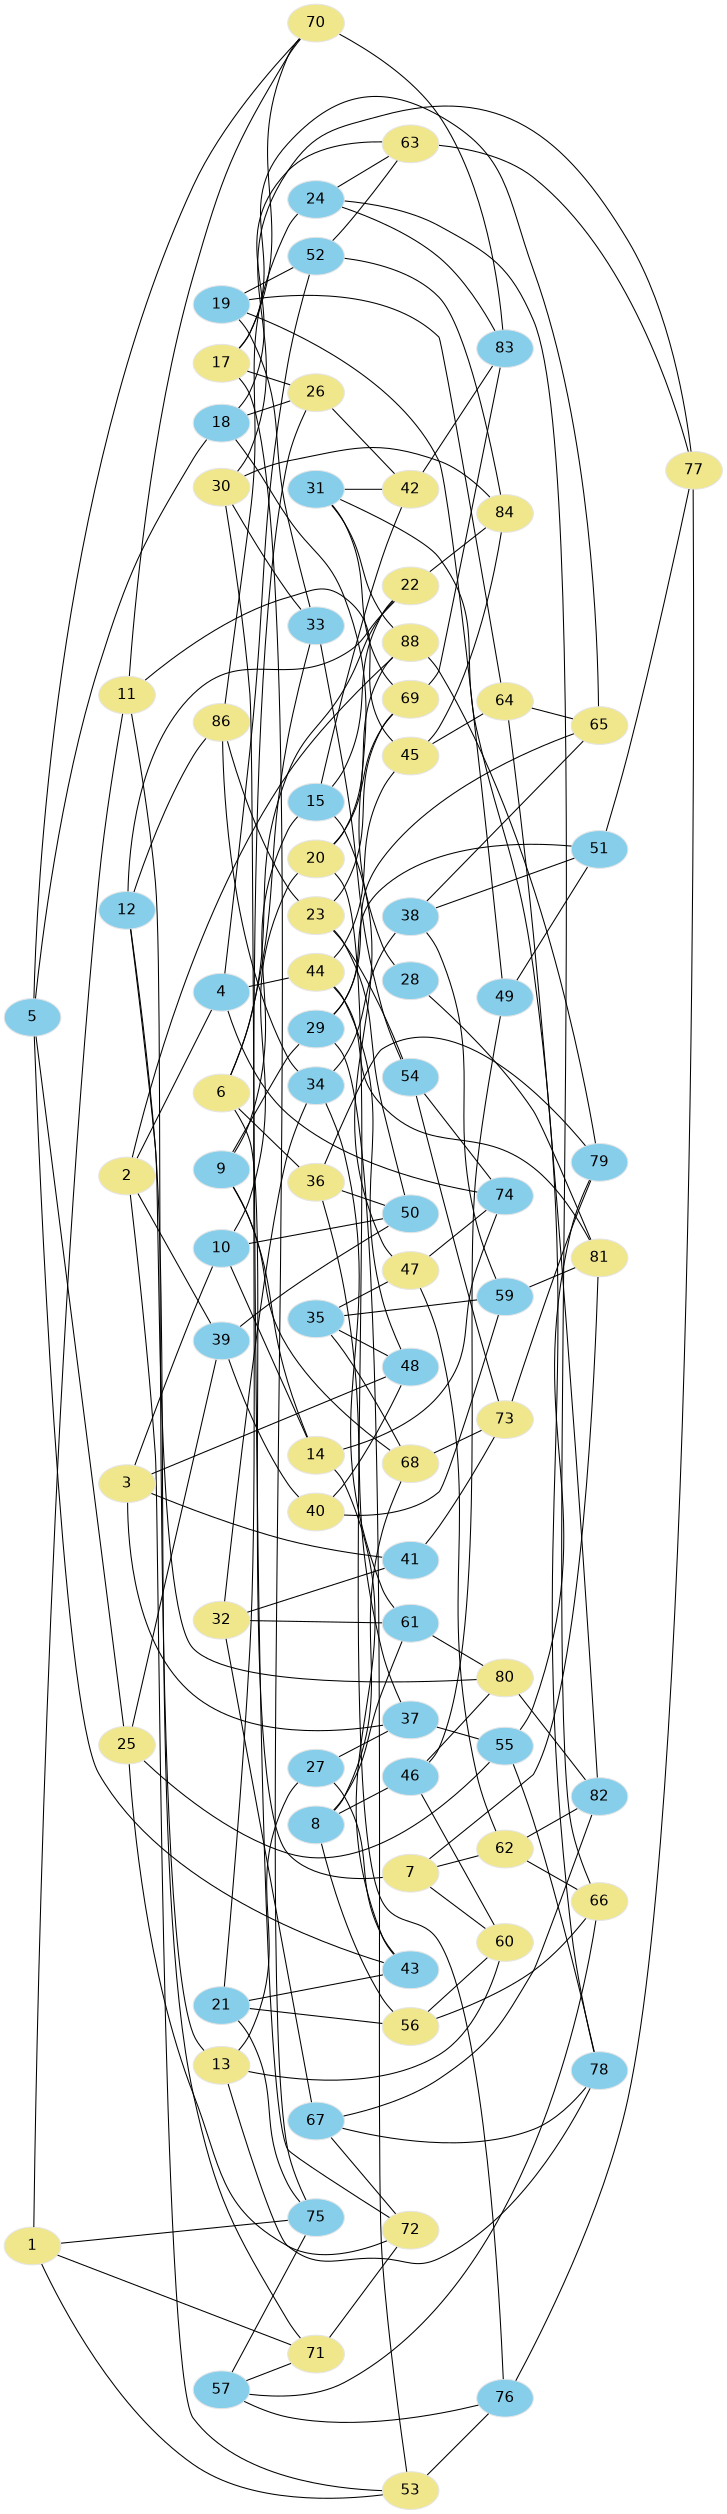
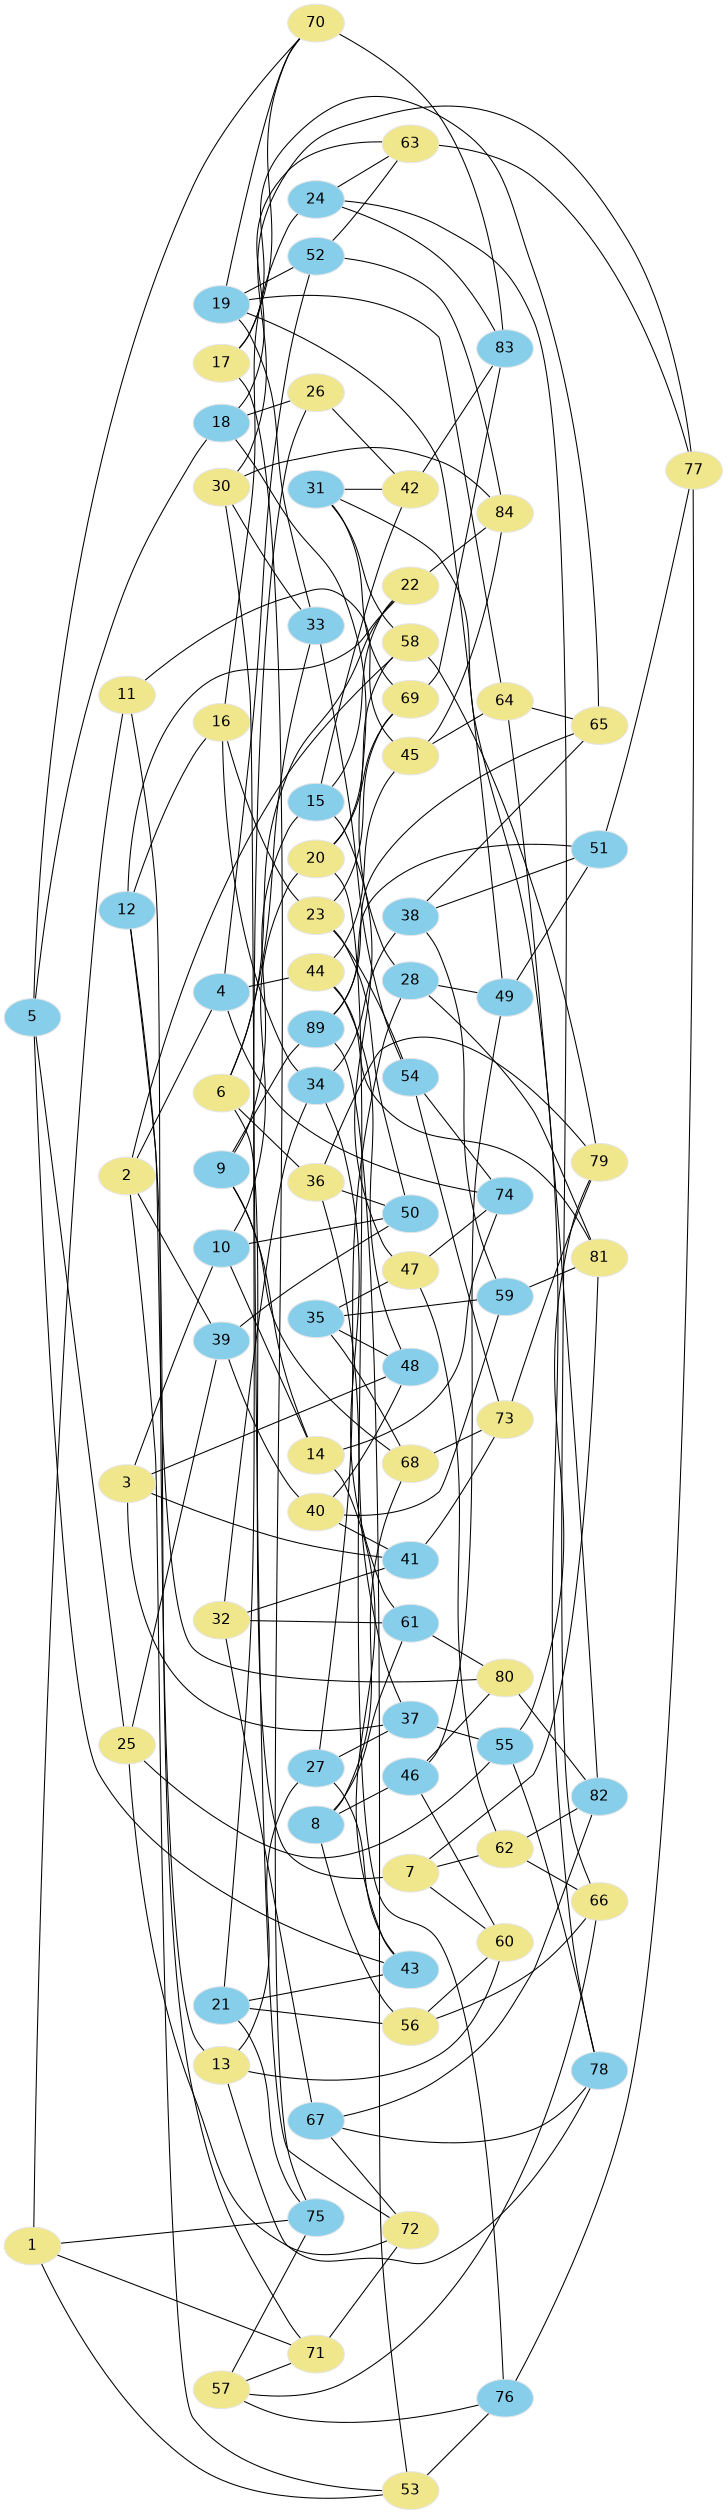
edge "70" -- "11": now "70" -- "19"
edge "17" -- "26": removed
node "88": label "88" -> "58"
node "86": label "86" -> "16"
edge "28" -- "49": added
node "29": label "29" -> "89"
node "79": fillcolor skyblue -> khaki
edge "40" -- "41": added
edge "28" -- "27": added
node "57": fillcolor skyblue -> khaki
